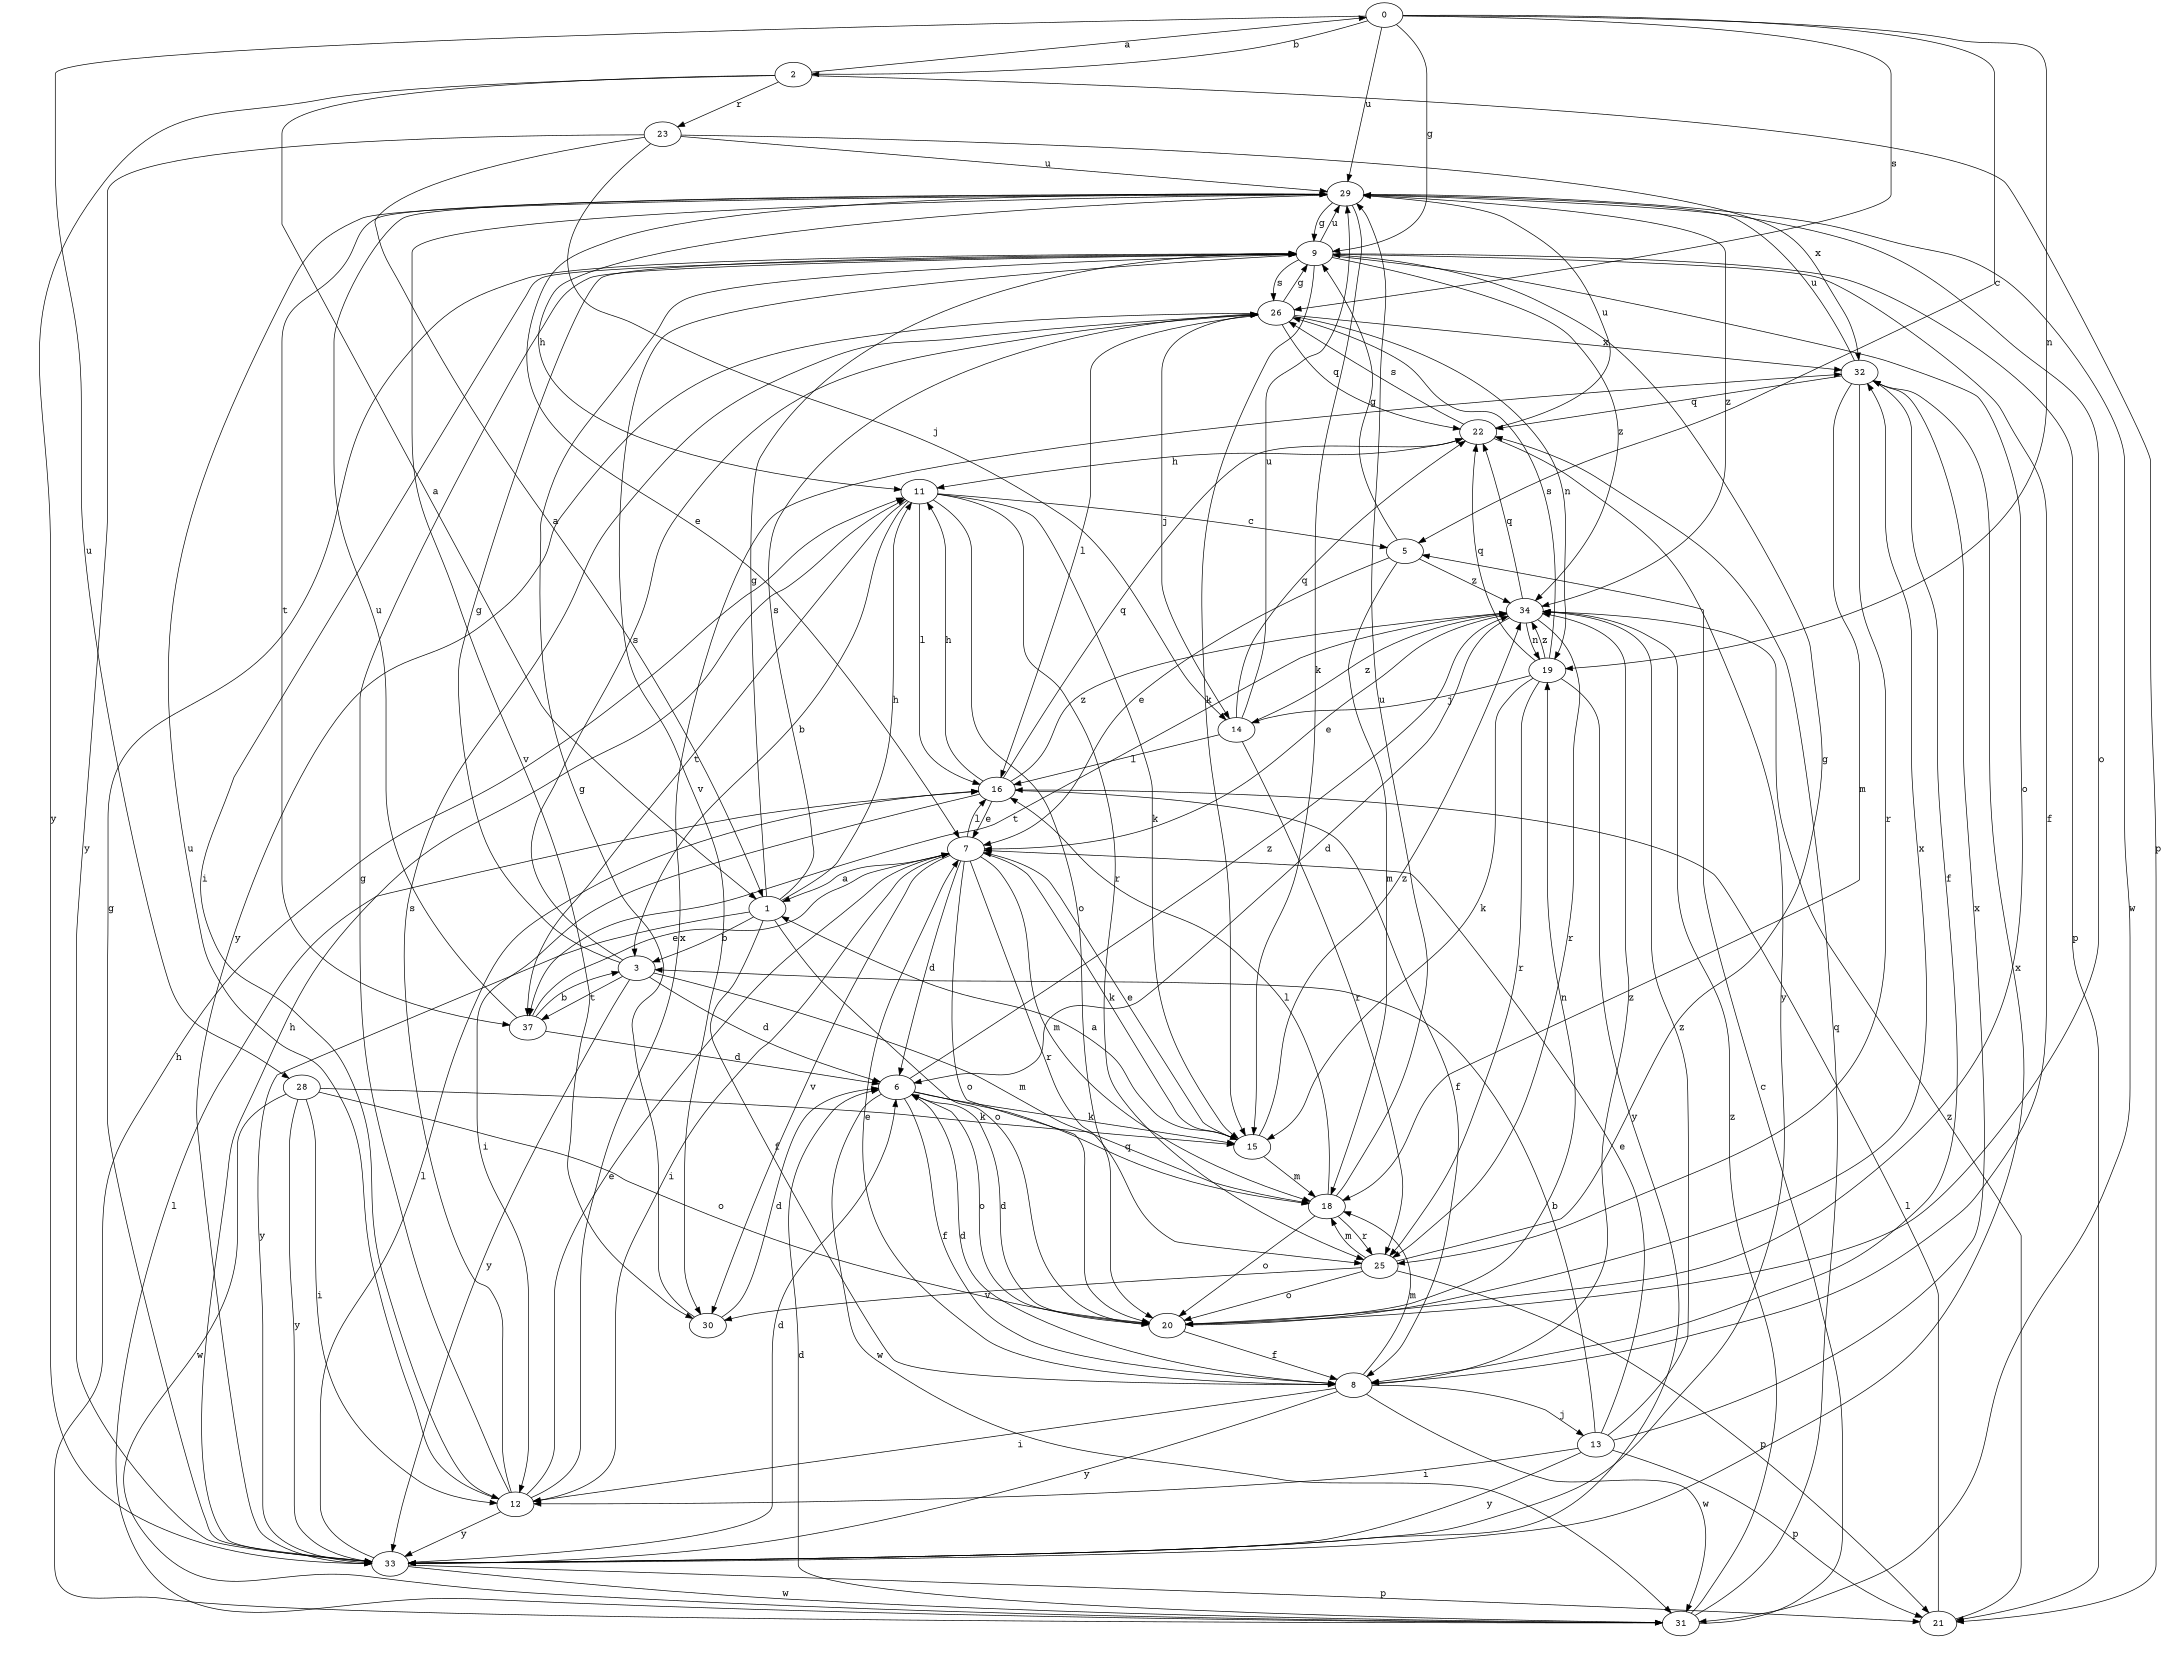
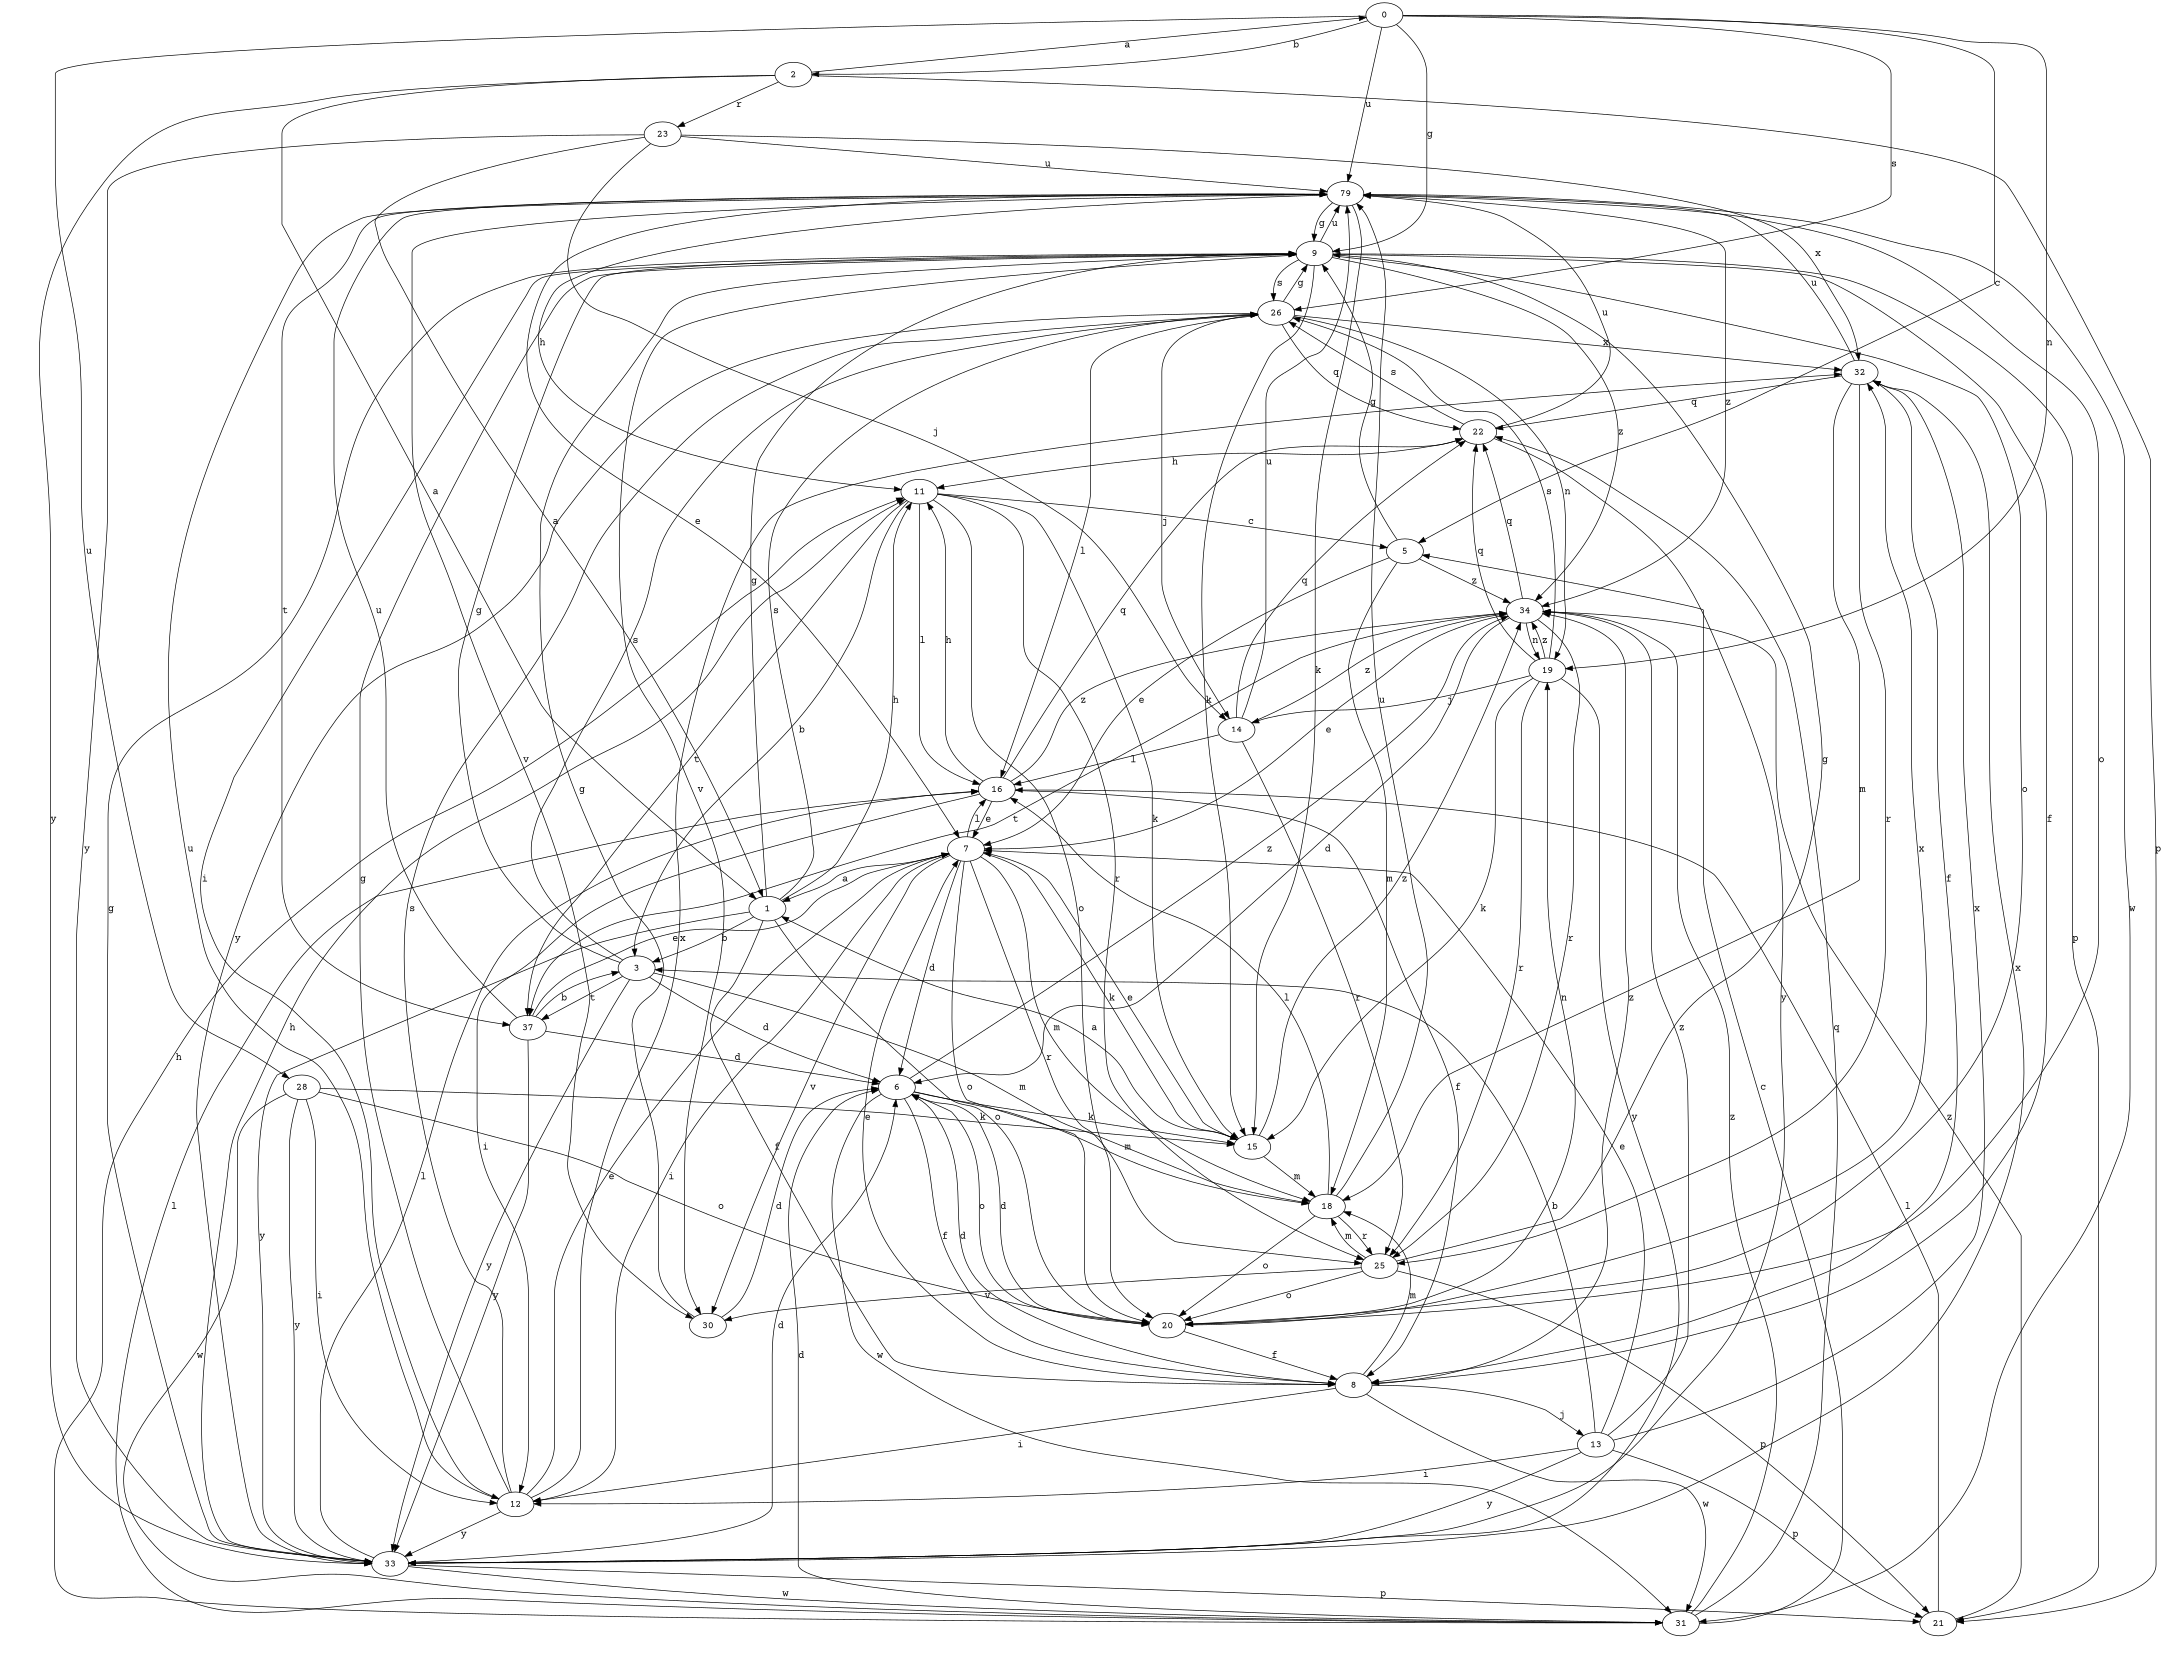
node "29": label "29" -> "79"
edge "6" -> "18": label "q" -> "m"
edge "8" -> "33": now "37" -> "33"
